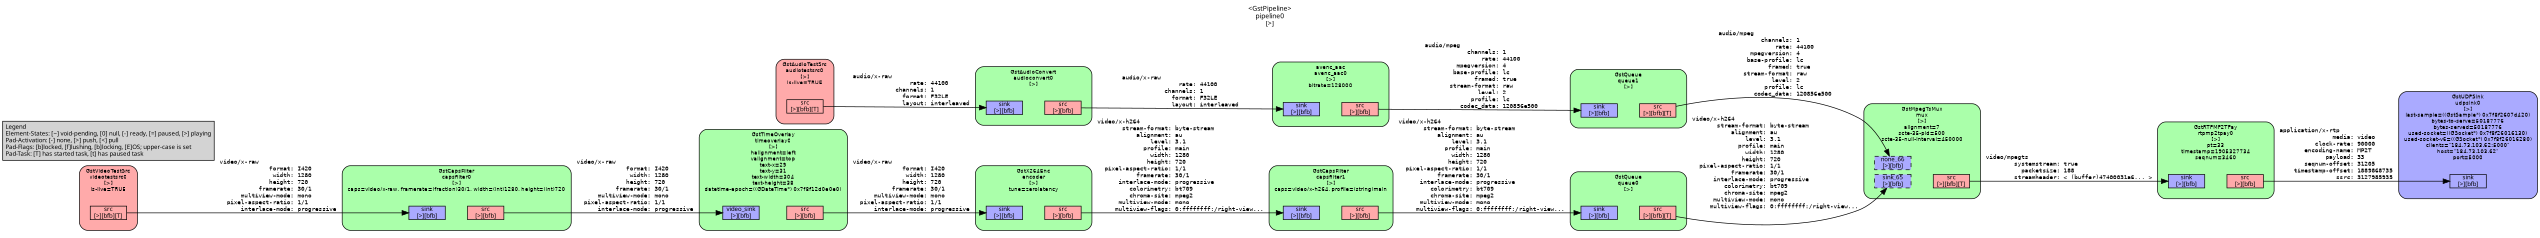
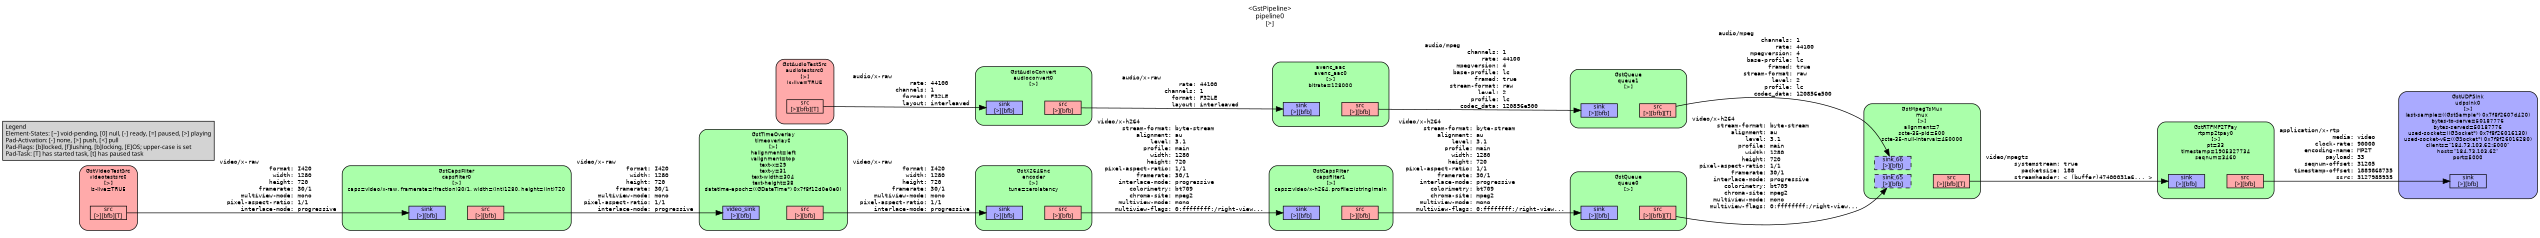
node "none_66 [>][bfb]": label "none_66 [>][bfb]" -> "sink_66 [>][bfb]"
